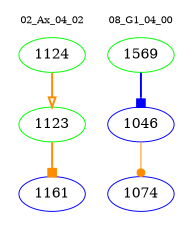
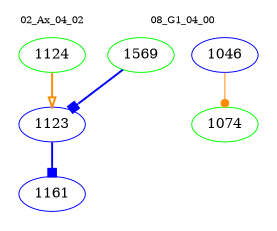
edge "1569" -> "1046": now "1569" -> "1123"
node "1123": color green -> blue
edge "1123" -> "1161": color darkorange -> blue
node "1074": color blue -> green
